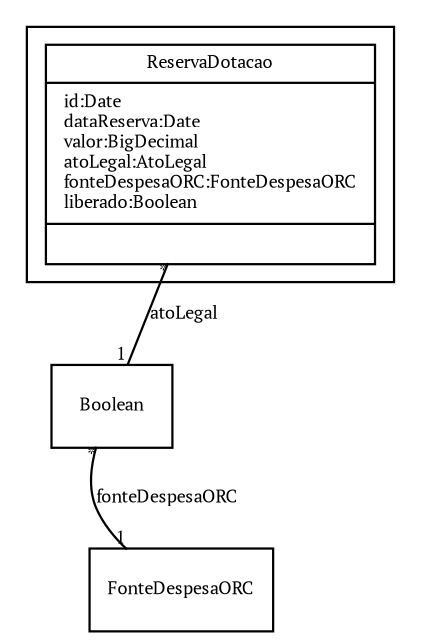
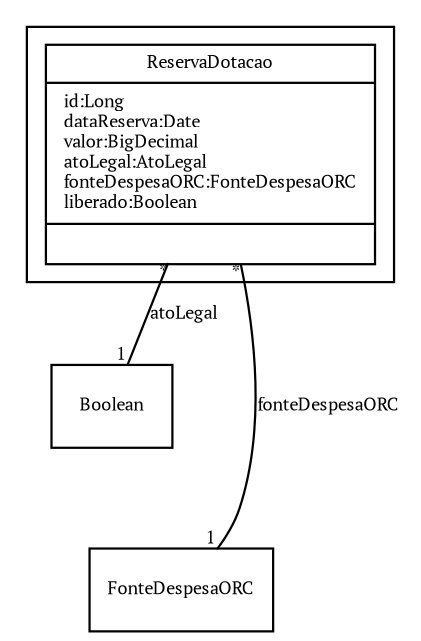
node "ReservaDotacao": text "id:Date" -> "id:Long"
edge "Boolean" -- "FonteDespesaORC": now "ReservaDotacao" -- "FonteDespesaORC"
